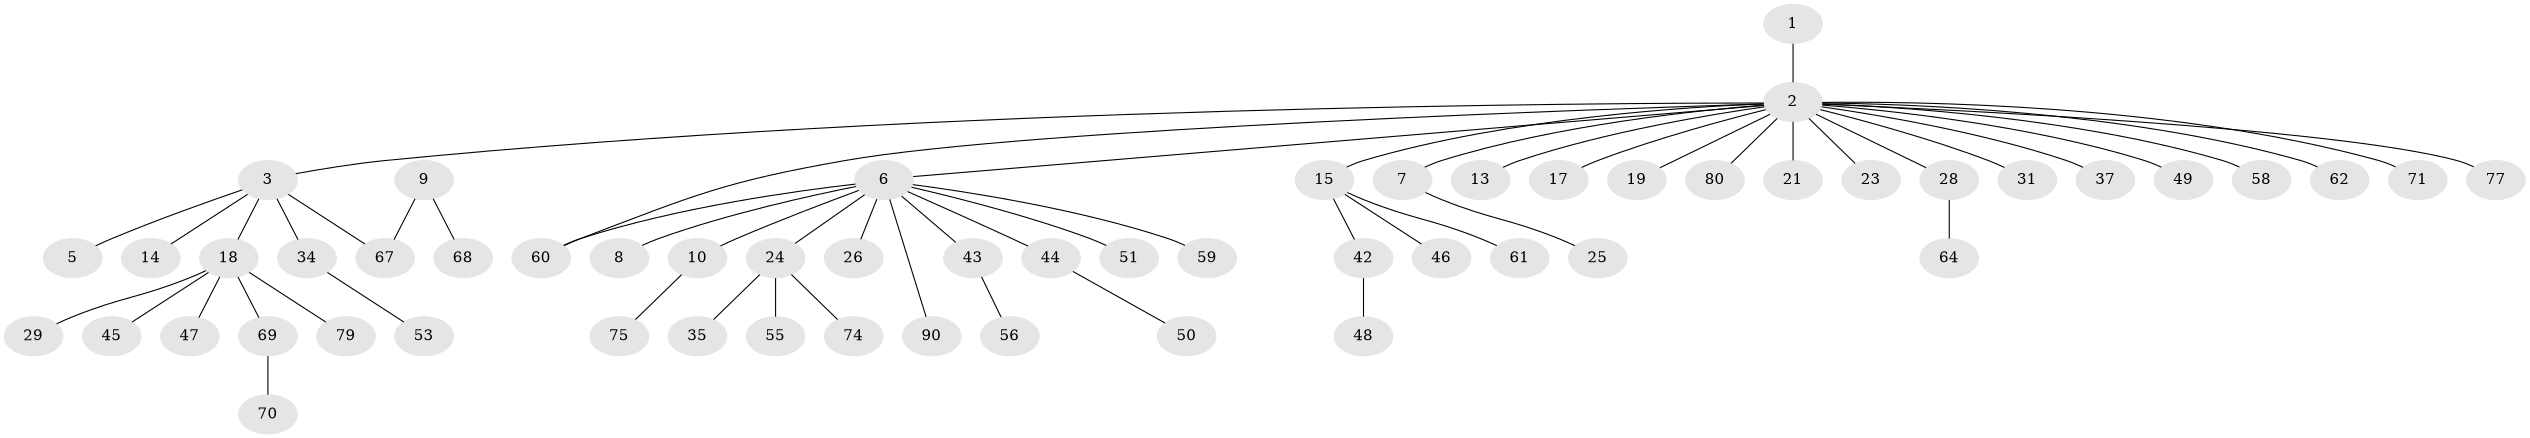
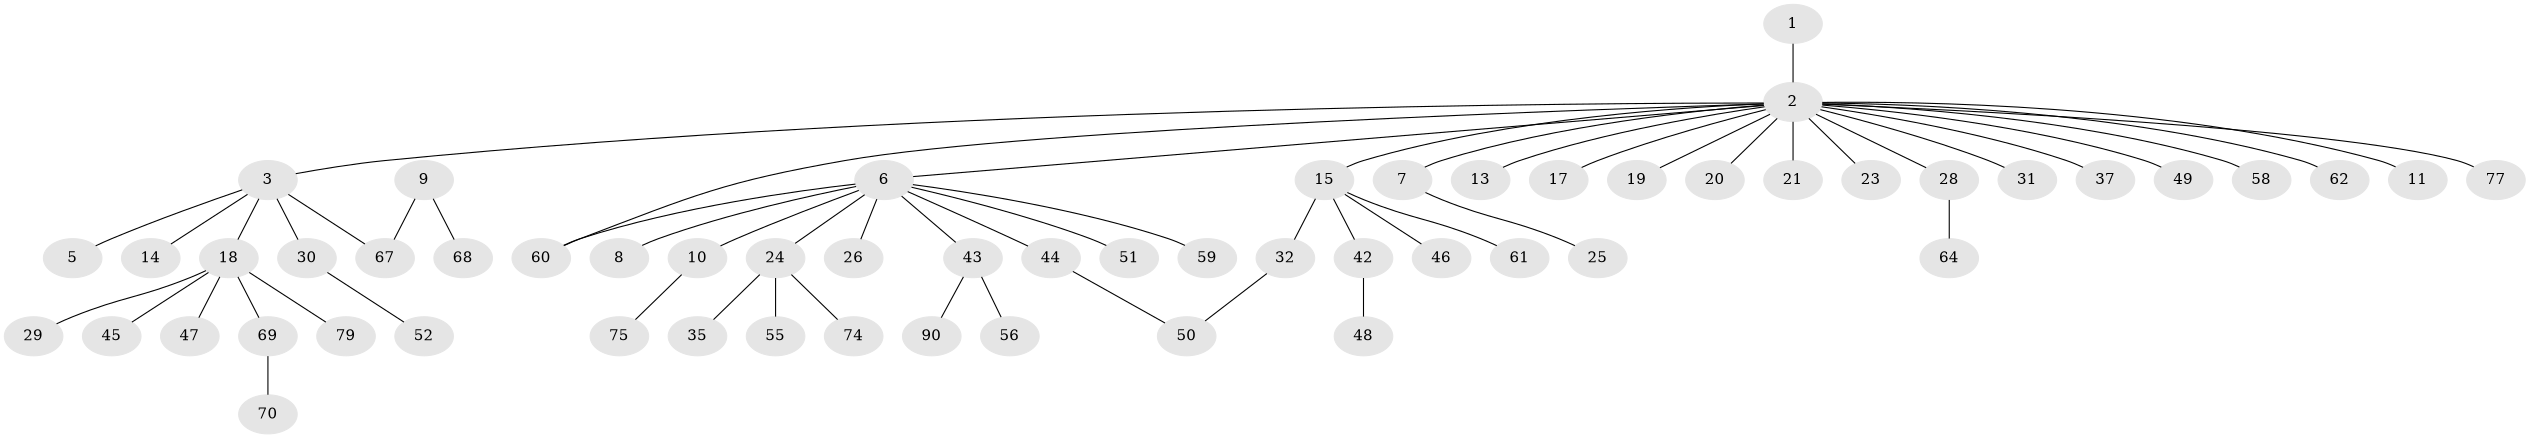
node "80": label "80" -> "20"
node "71": label "71" -> "11"
node "34": label "34" -> "30"
edge "6" -- "90": now "43" -- "90"
node "32": added
node "53": label "53" -> "52"
